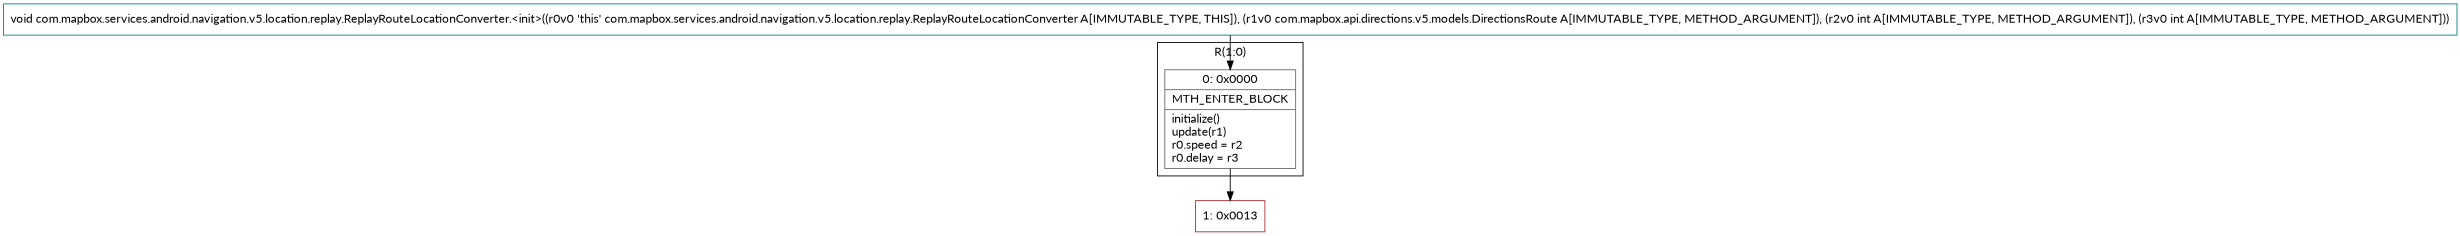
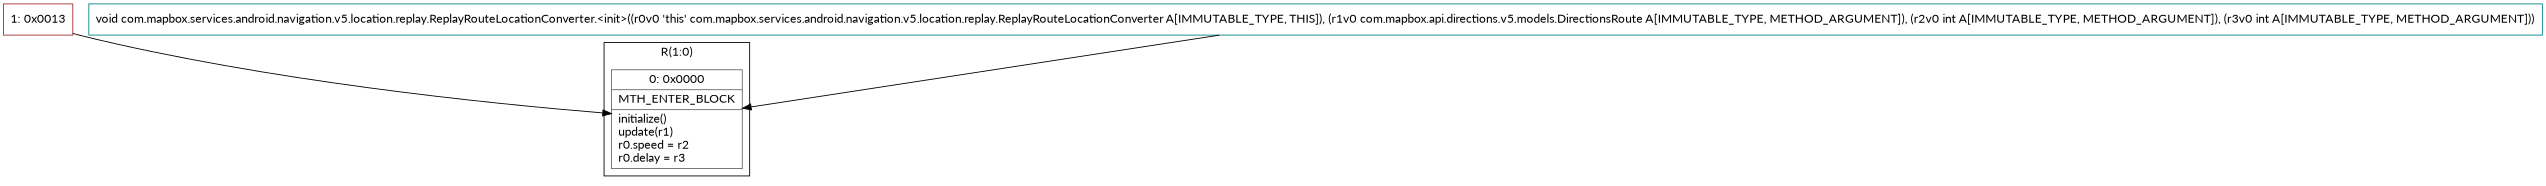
edge "0: 0x0000" -> "1: 0x0013": reversed
